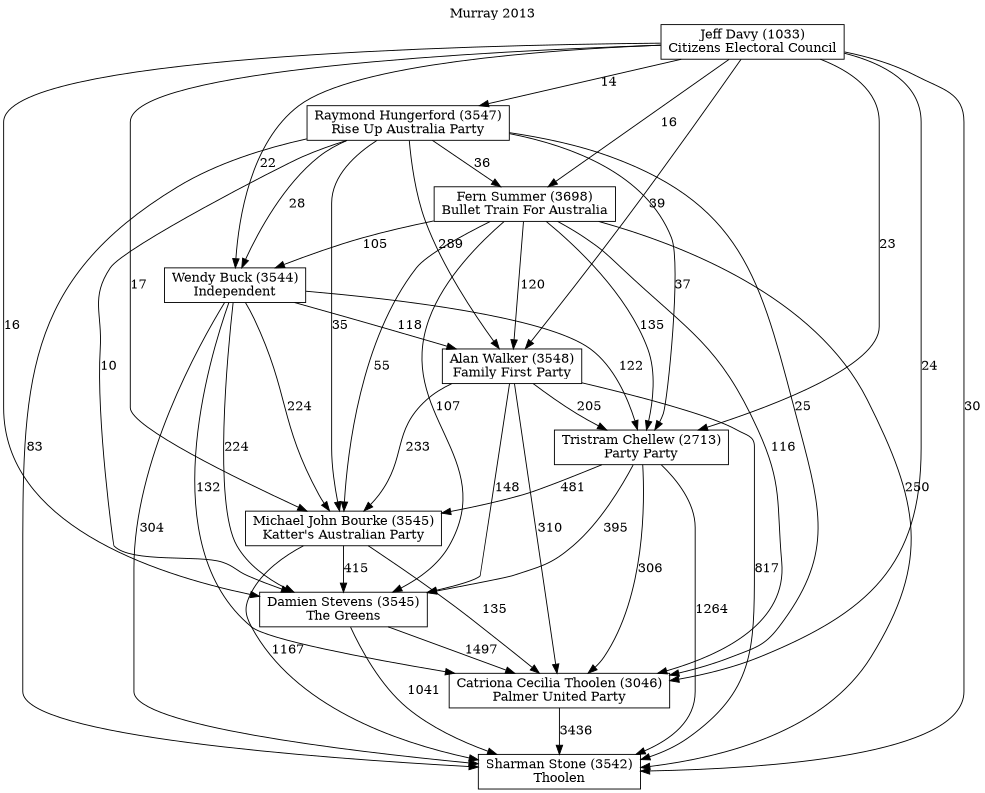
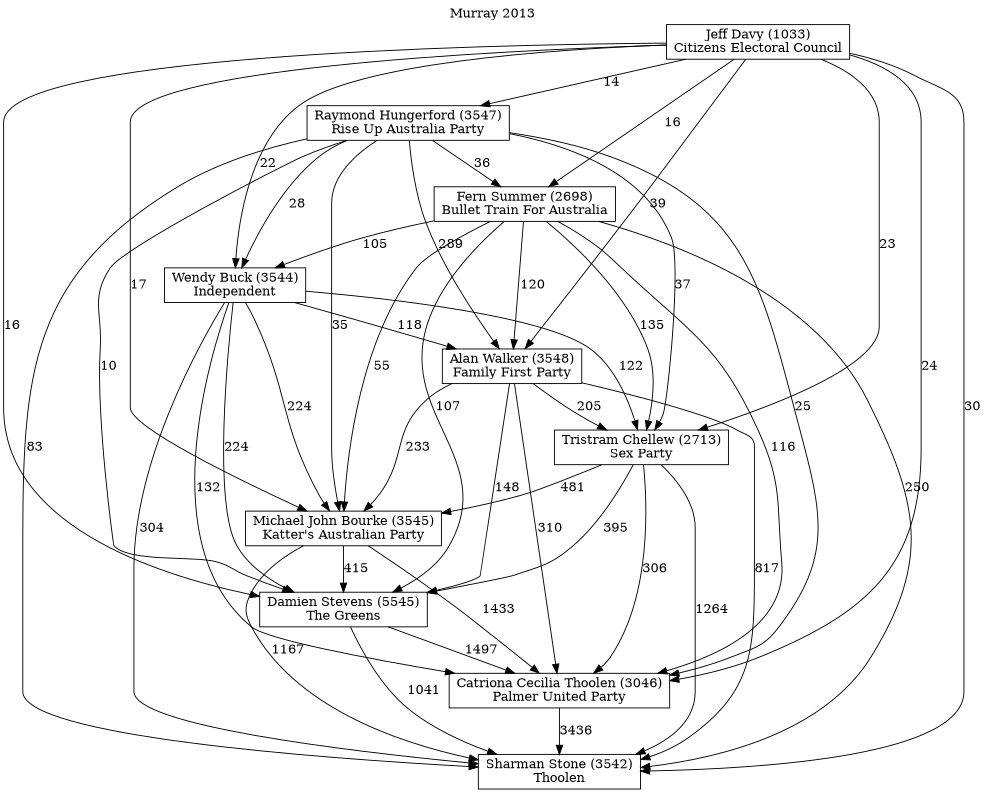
node "Fern Summer (3698) Bullet Train For Australia": label "Fern Summer (3698) Bullet Train For Australia" -> "Fern Summer (2698) Bullet Train For Australia"
node "Tristram Chellew (2713) Party Party": label "Tristram Chellew (2713) Party Party" -> "Tristram Chellew (2713) Sex Party"
node "Damien Stevens (3545) The Greens": label "Damien Stevens (3545) The Greens" -> "Damien Stevens (5545) The Greens"
edge "Michael John Bourke (3545) Katter's Australian Party" -> "Catriona Cecilia Thoolen (3046) Palmer United Party": label "135" -> "1433"
